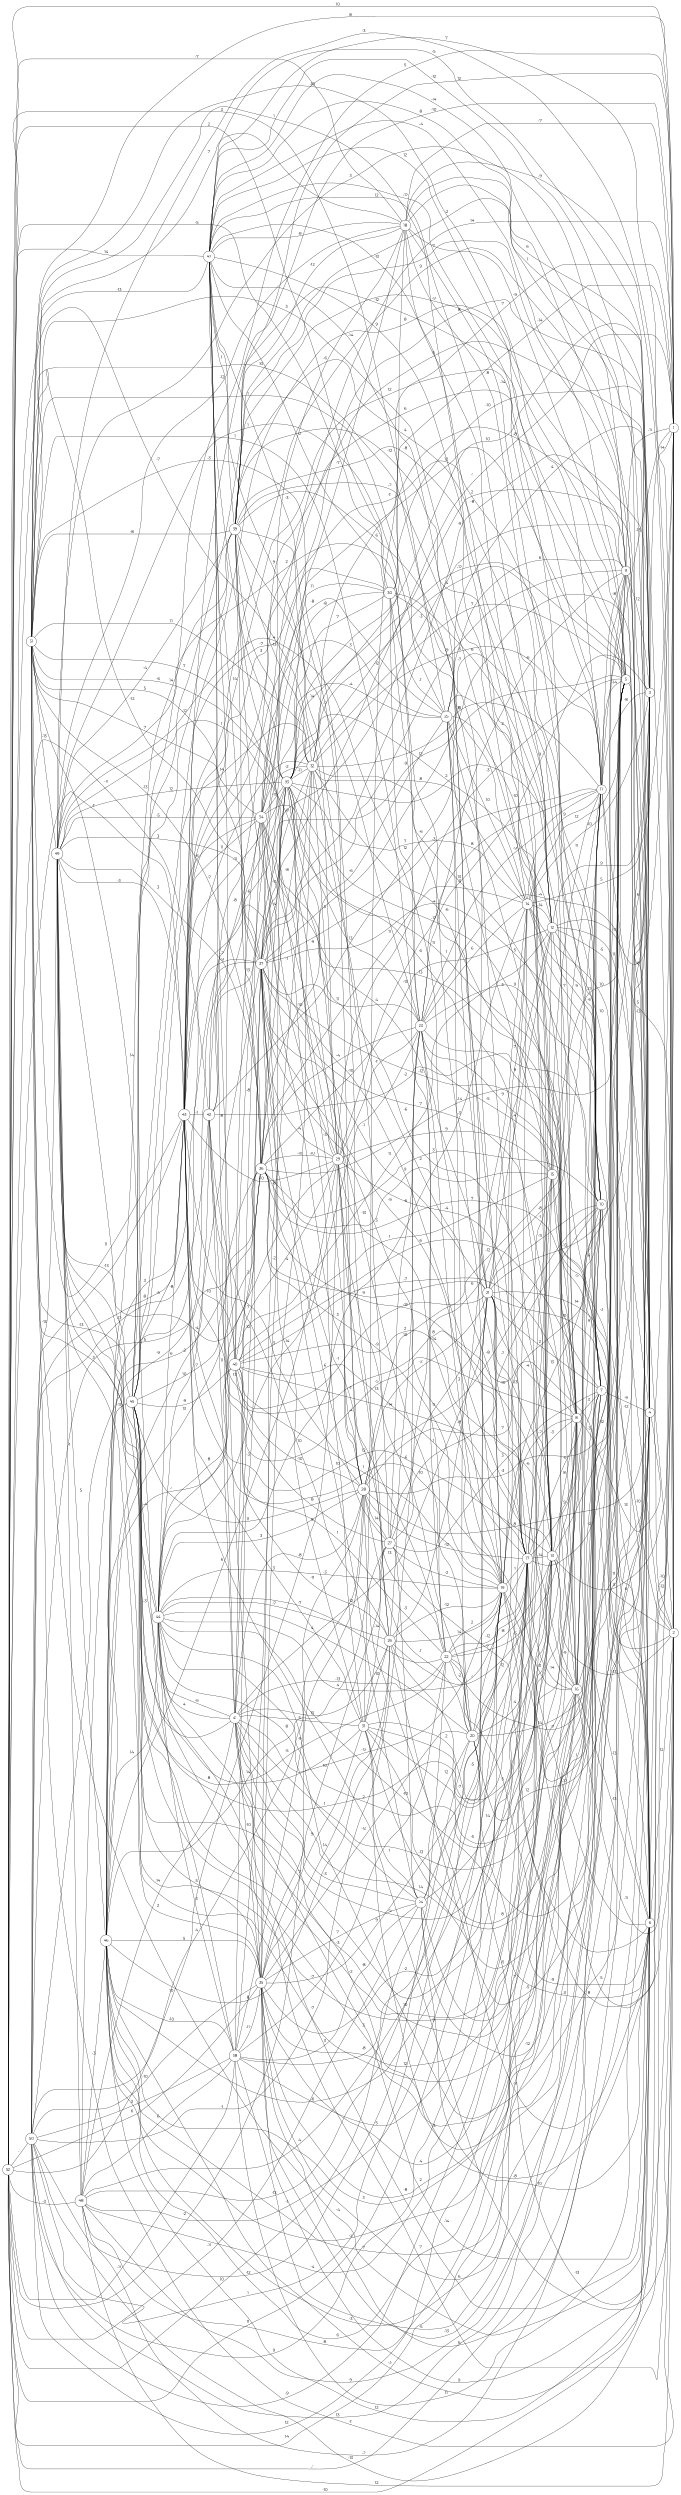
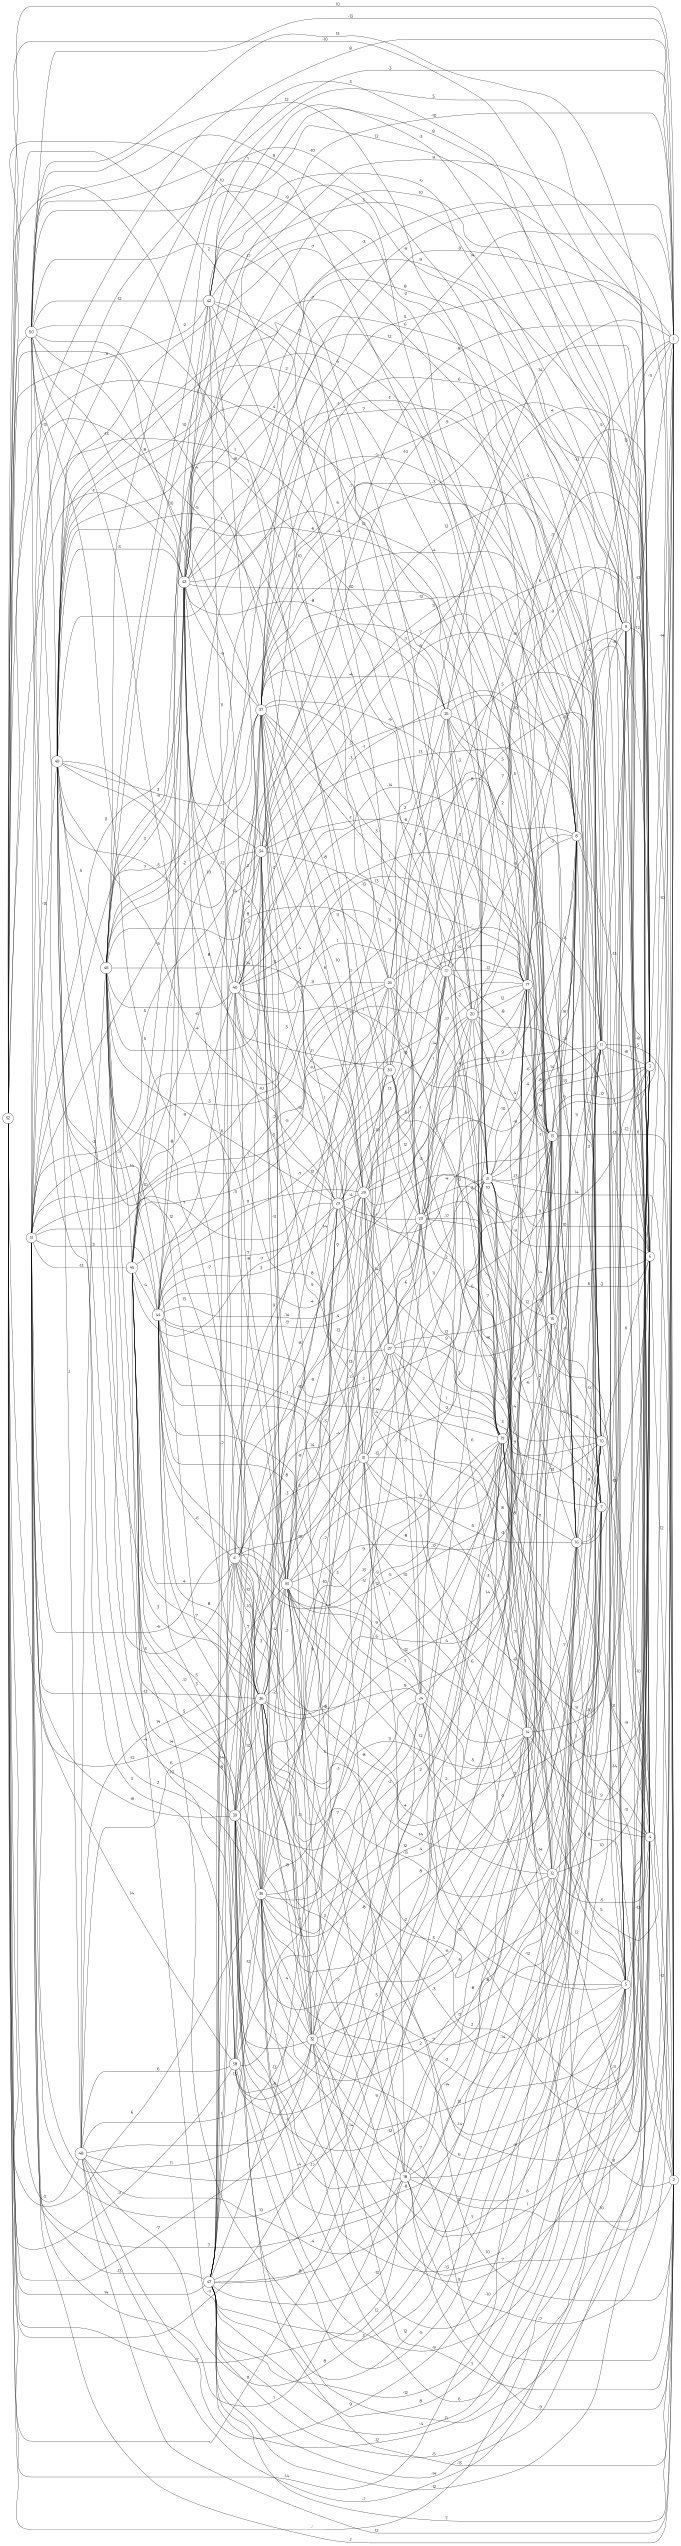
edge "42" -- "20": added, label "6"
edge "39" -- "32": now "39" -- "2"
edge "11" -- "41": now "17" -- "41"
